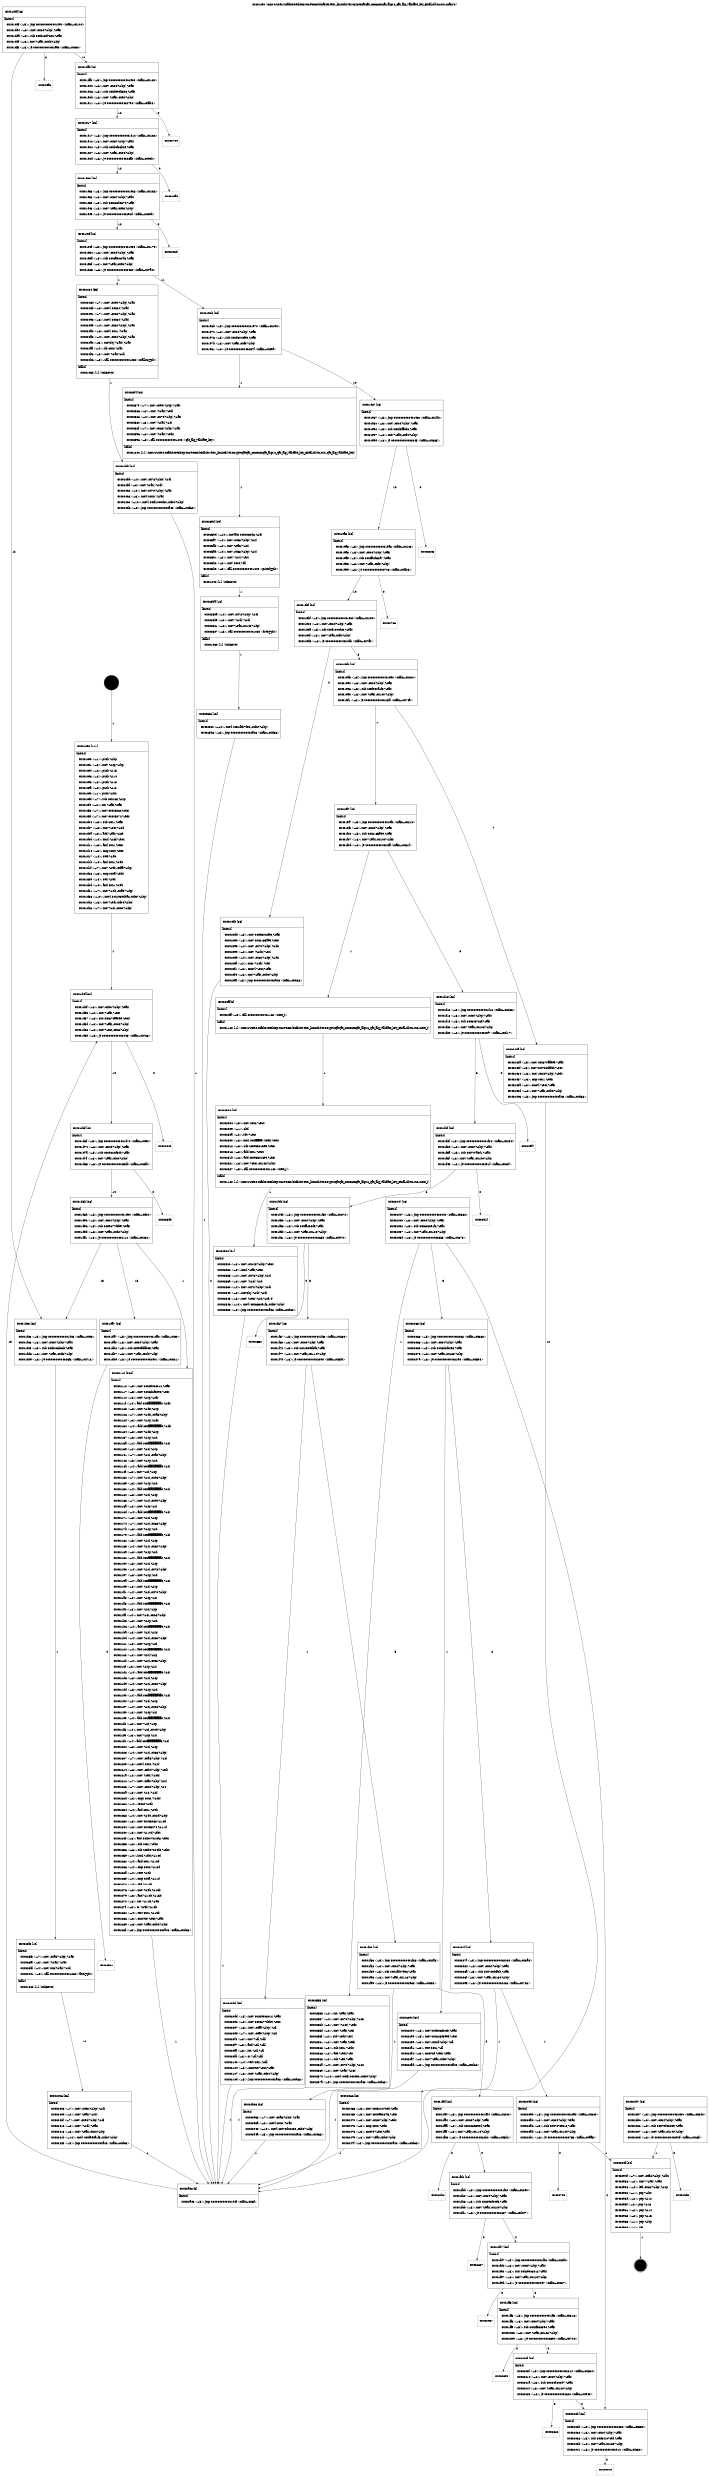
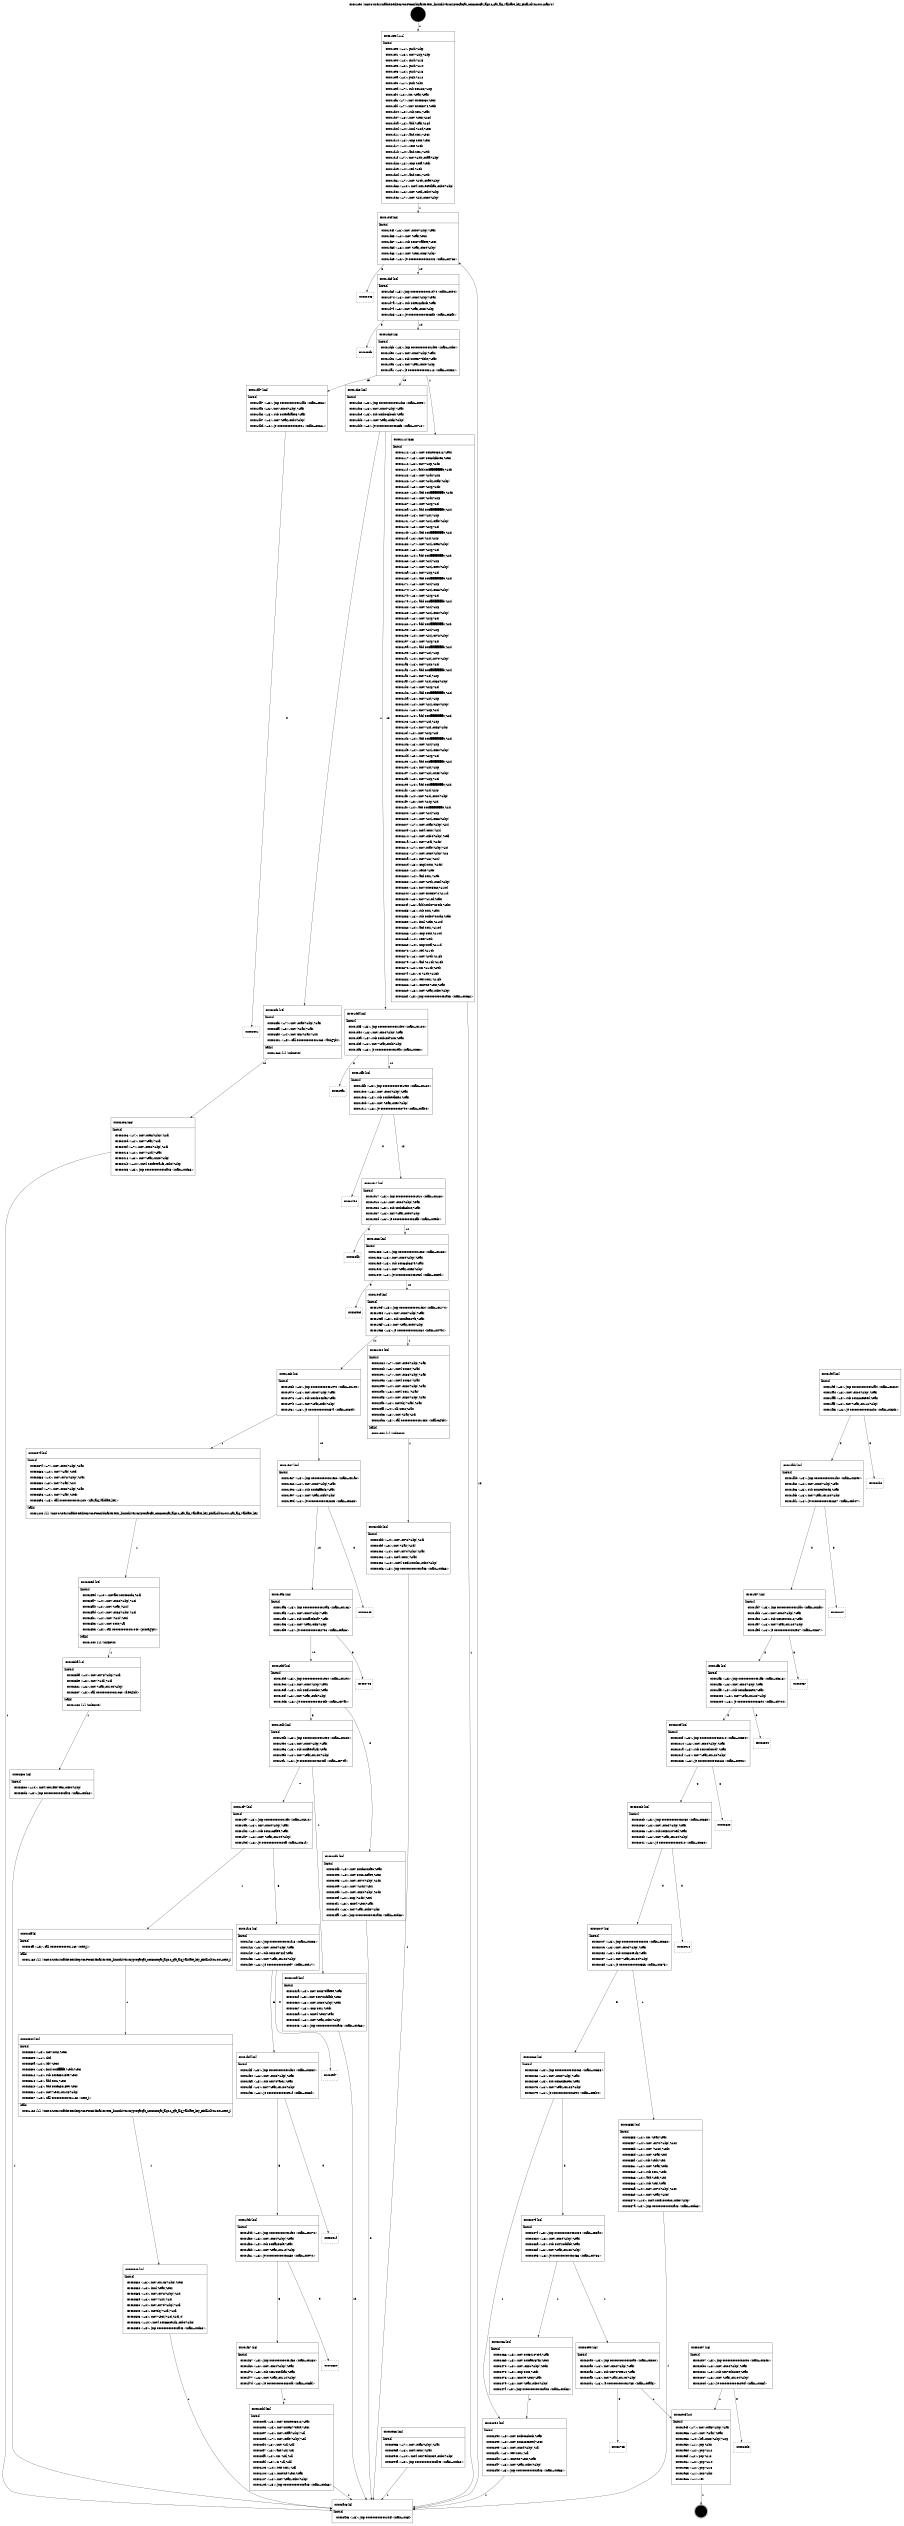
edge "0x401ddf [28]" -> "0x401dc3 [28]": reversed
edge "0x402047 [28]" -> "0x40202b [28]": reversed
node "0x401f83 [28]": removed
edge "0x402466 [30]" -> "0x402a48 [5]": now "0x402466 [30]" -> "0x402294 [30]"
